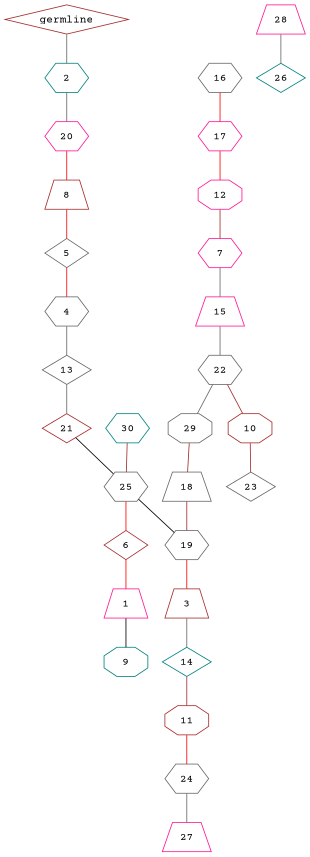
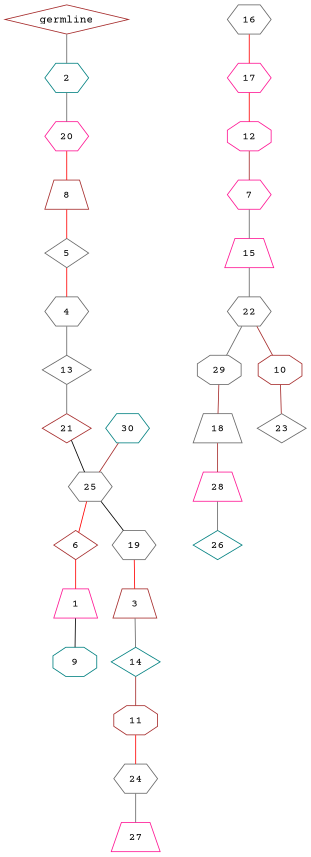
edge "18" -- "19": now "18" -- "28"
